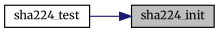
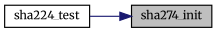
node "sha224_init": label "sha224_init" -> "sha274_init"
